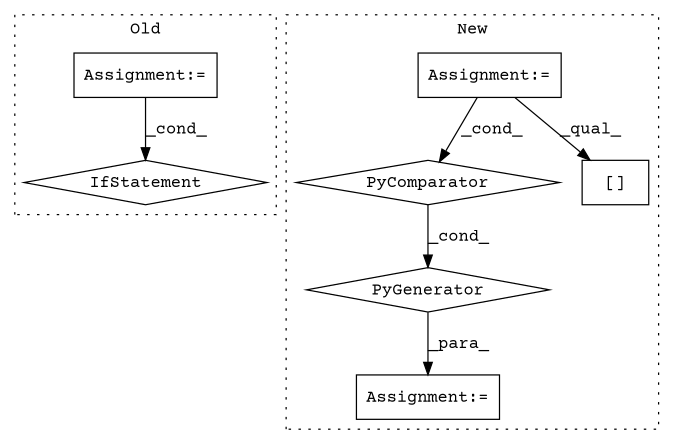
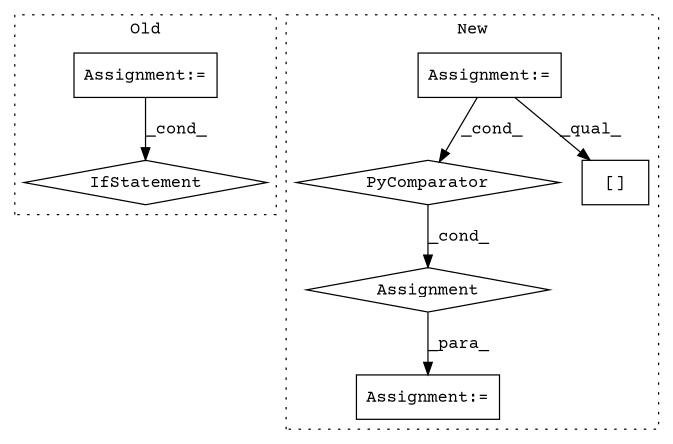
node "PyGenerator": label "PyGenerator" -> "Assignment"
